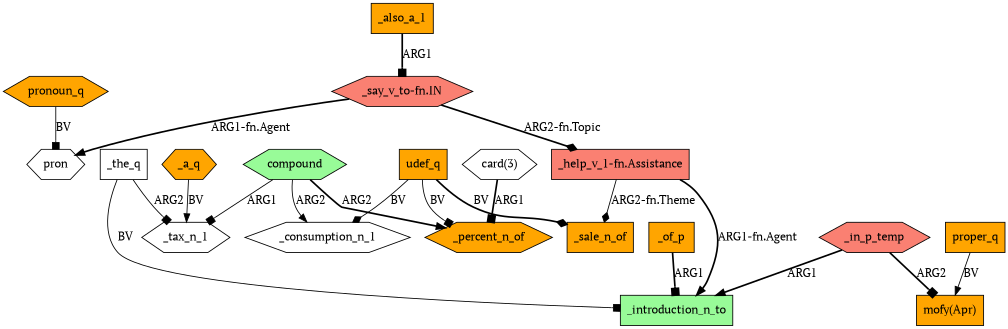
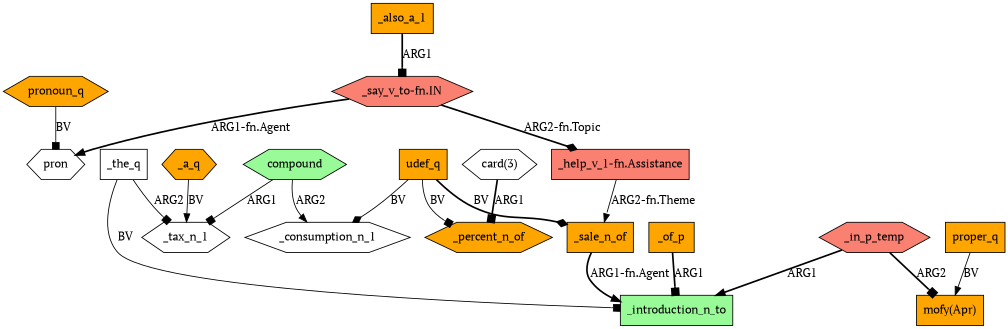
edge "_help_v_1-fn.Assistance" -> "_sale_n_of": arrowhead diamond -> normal
edge "compound" -> "_percent_n_of": removed, label "ARG2"
edge "_help_v_1-fn.Assistance" -> "_introduction_n_to": now "_sale_n_of" -> "_introduction_n_to"
